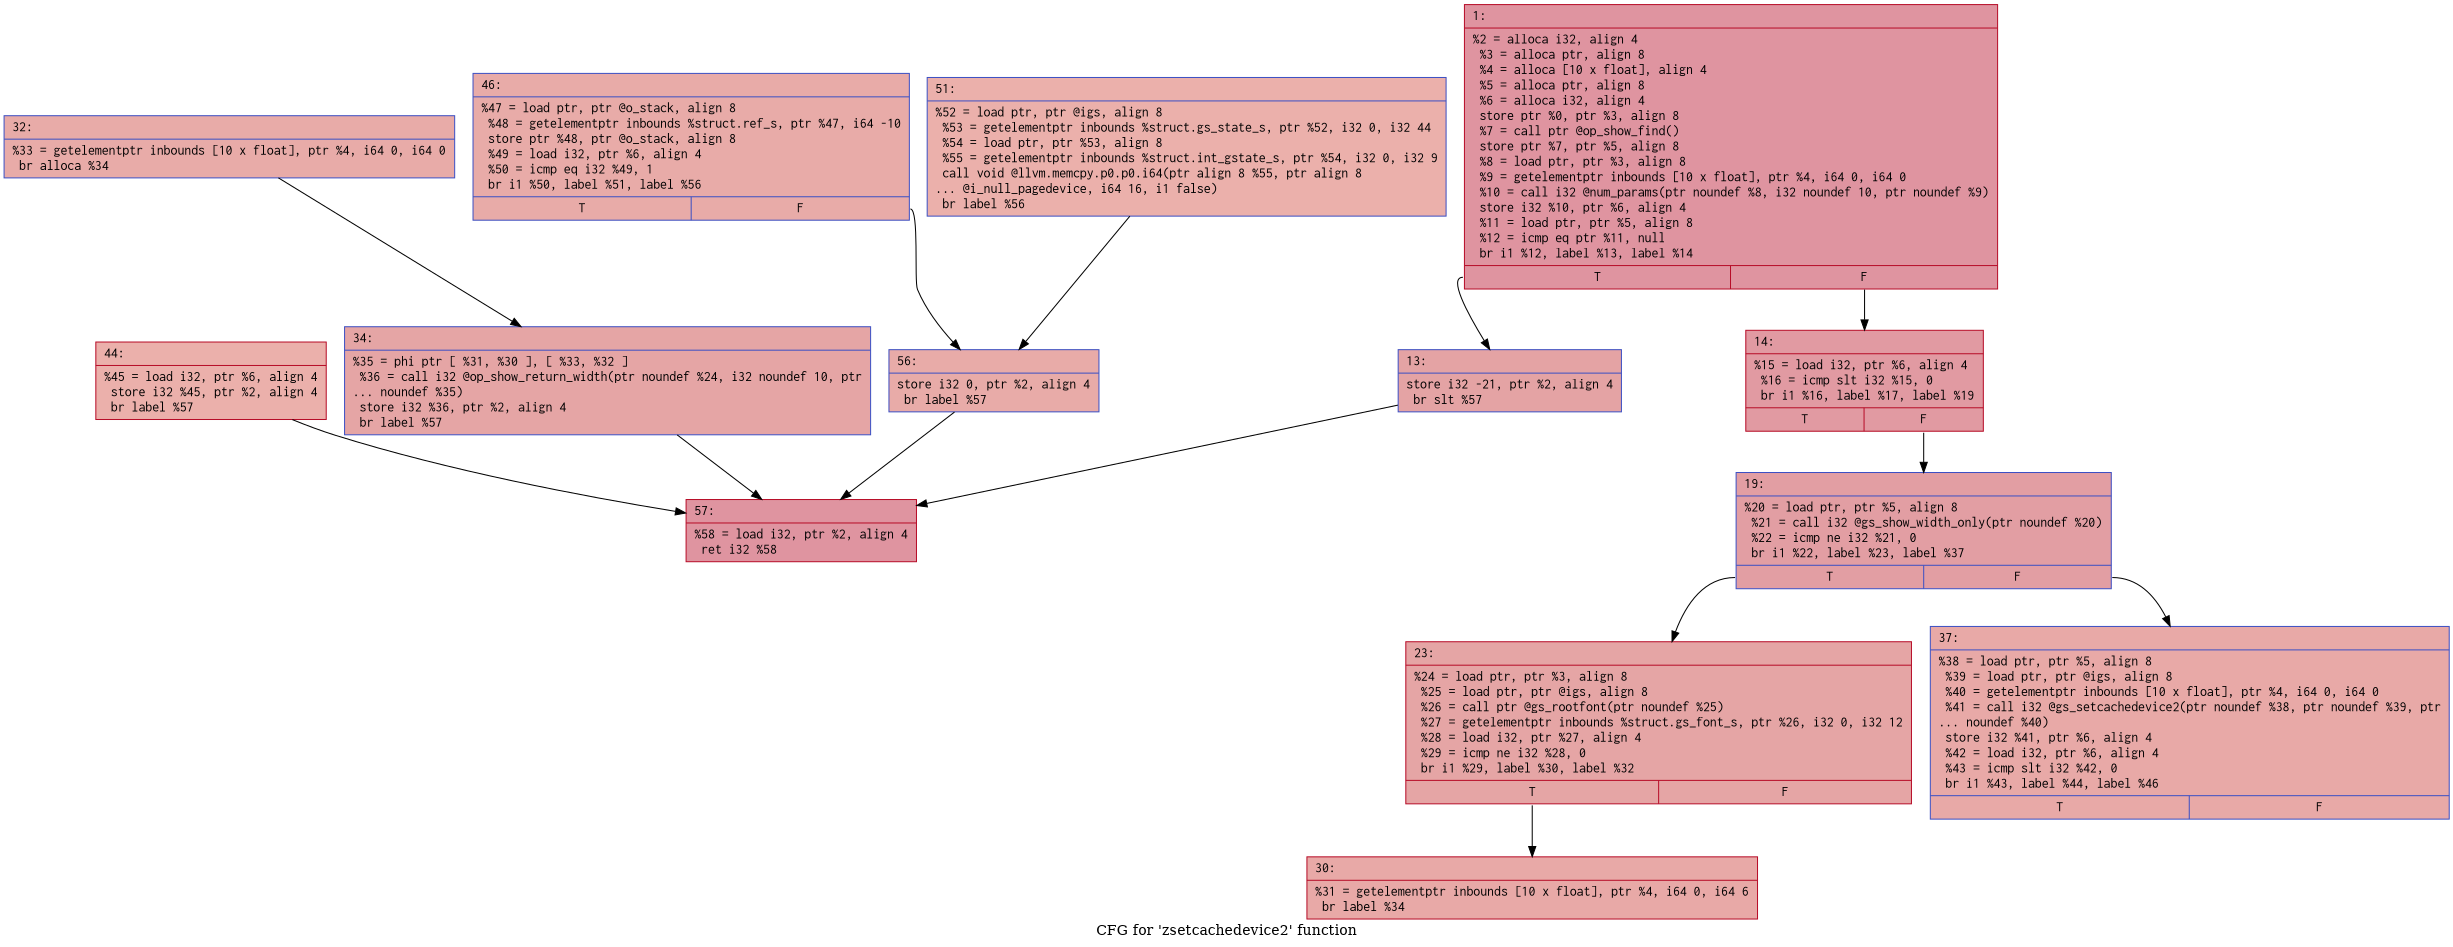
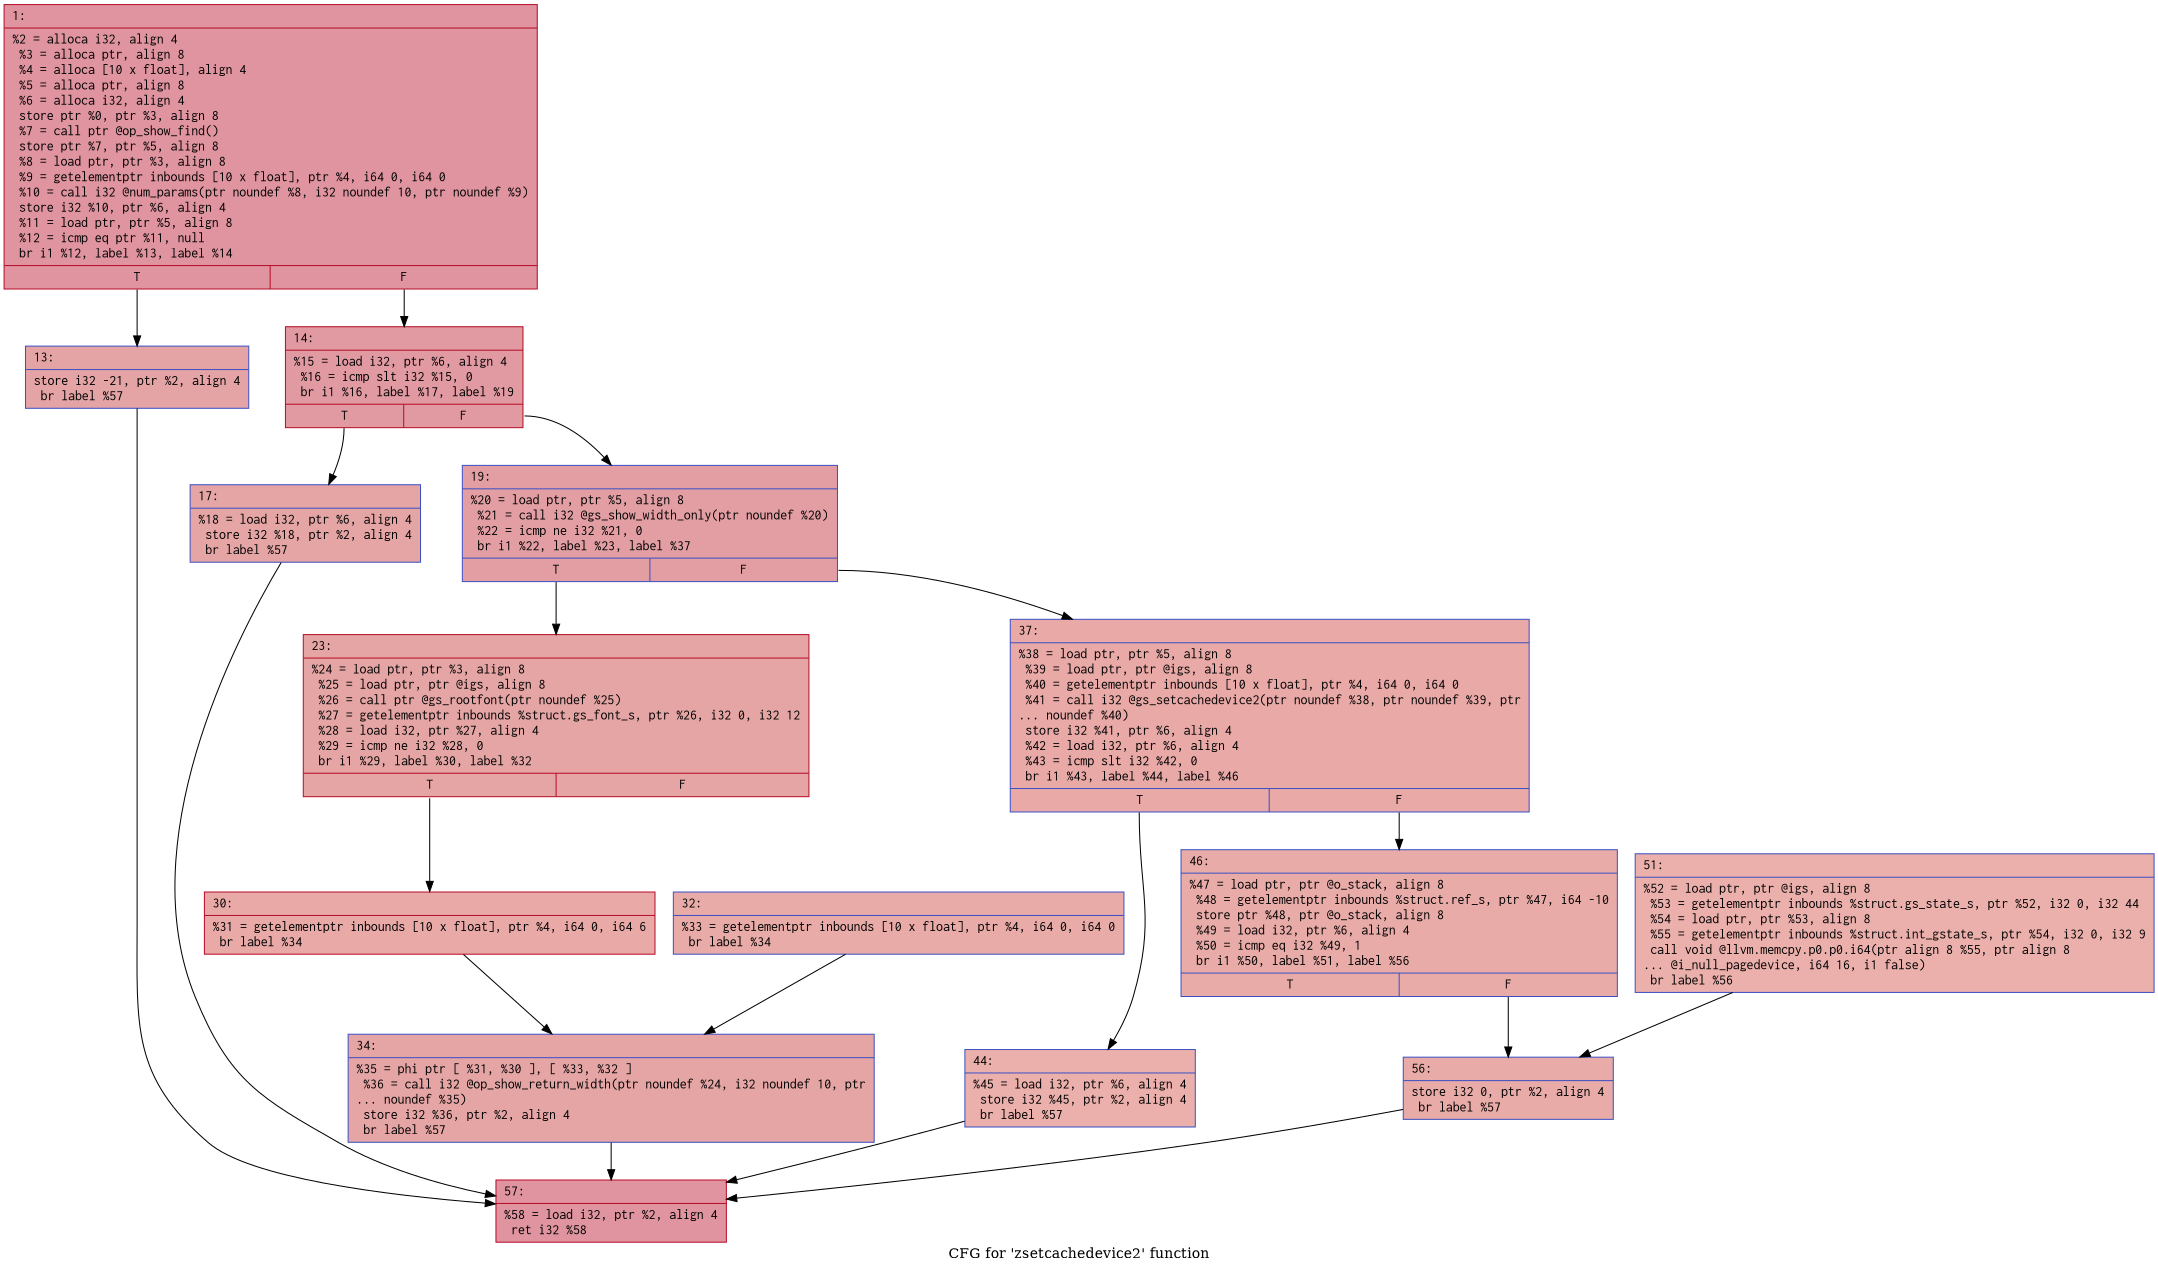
node "32:": text "br alloca %34" -> "br label %34"
node "44:": color #b70d28ff -> #3d50c3ff
node "13:": text "br slt %57" -> "br label %57"
node "17:": added
edge "37:" -> "46:": added
edge "37:" -> "44:": added
edge "30:" -> "34:": added
